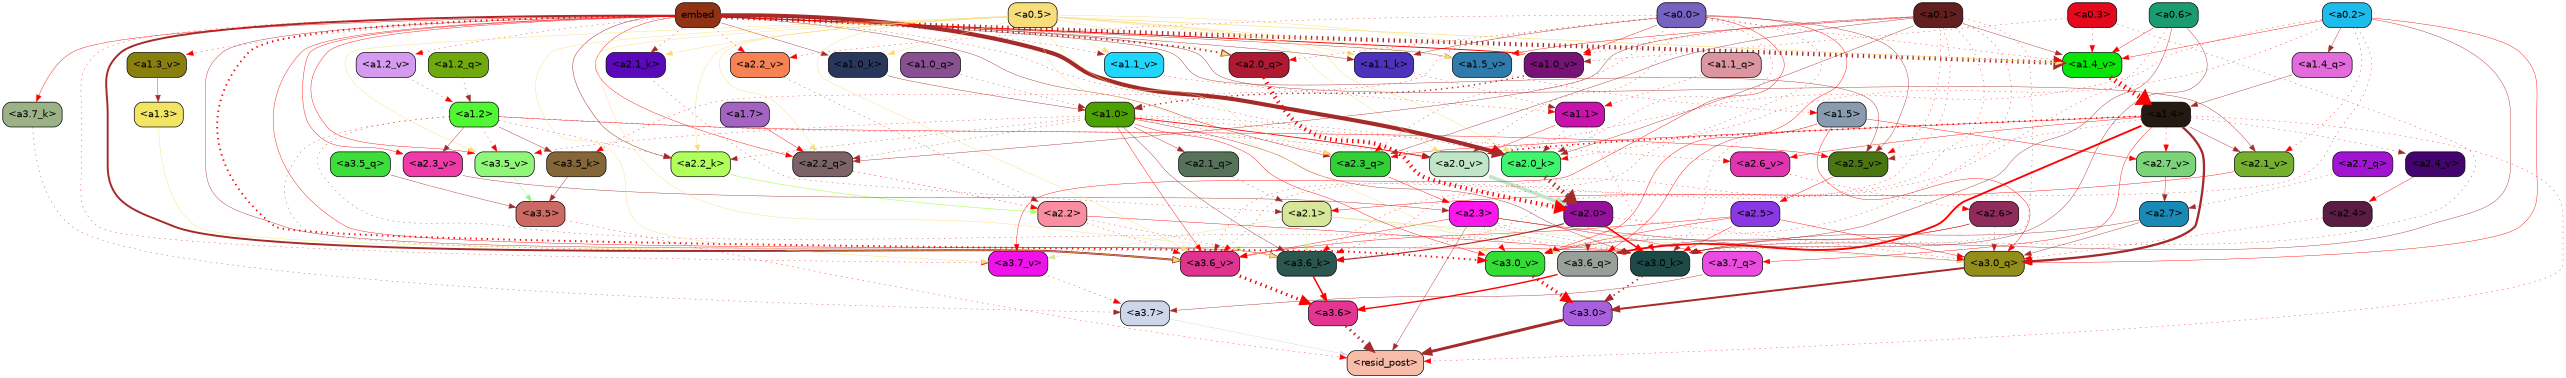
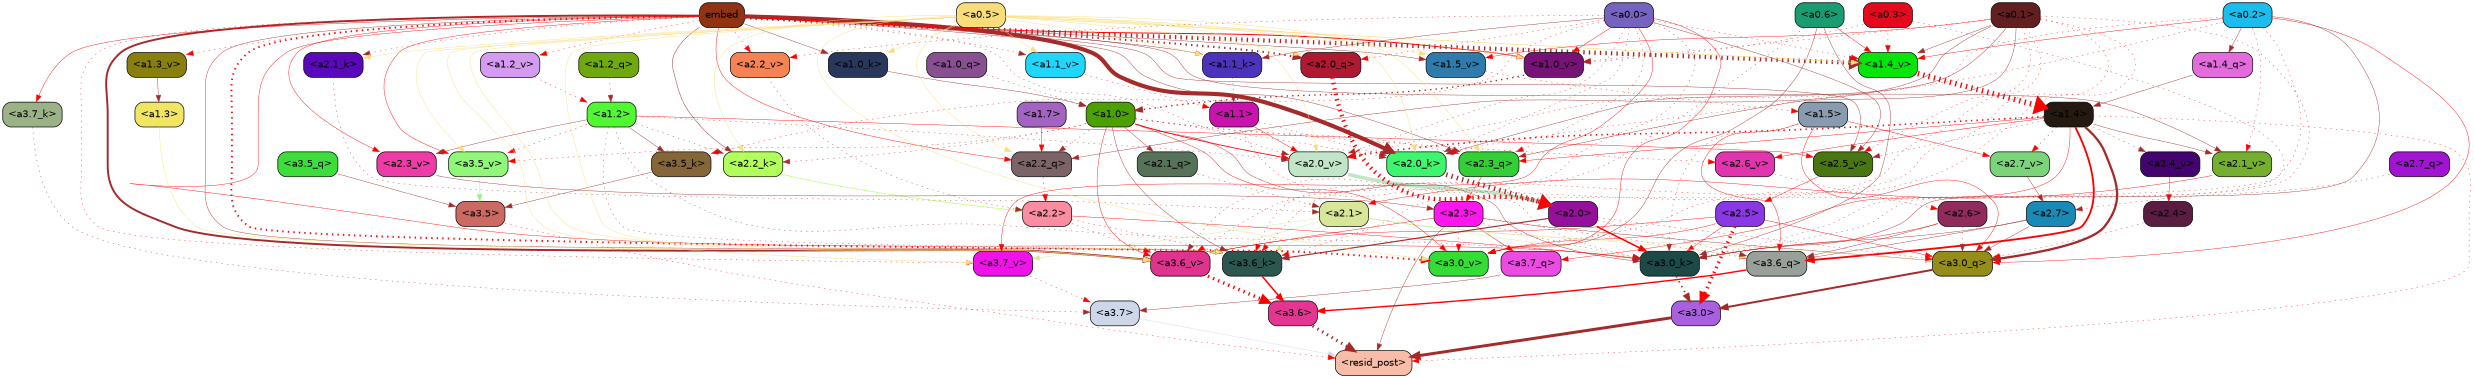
node "<a1.1_q>": removed
edge "<a2.7>" -> "<a3.6_q>": added
edge "<a3.0_v>" -> "<a3.0>": now "<a2.5>" -> "<a3.0>"
